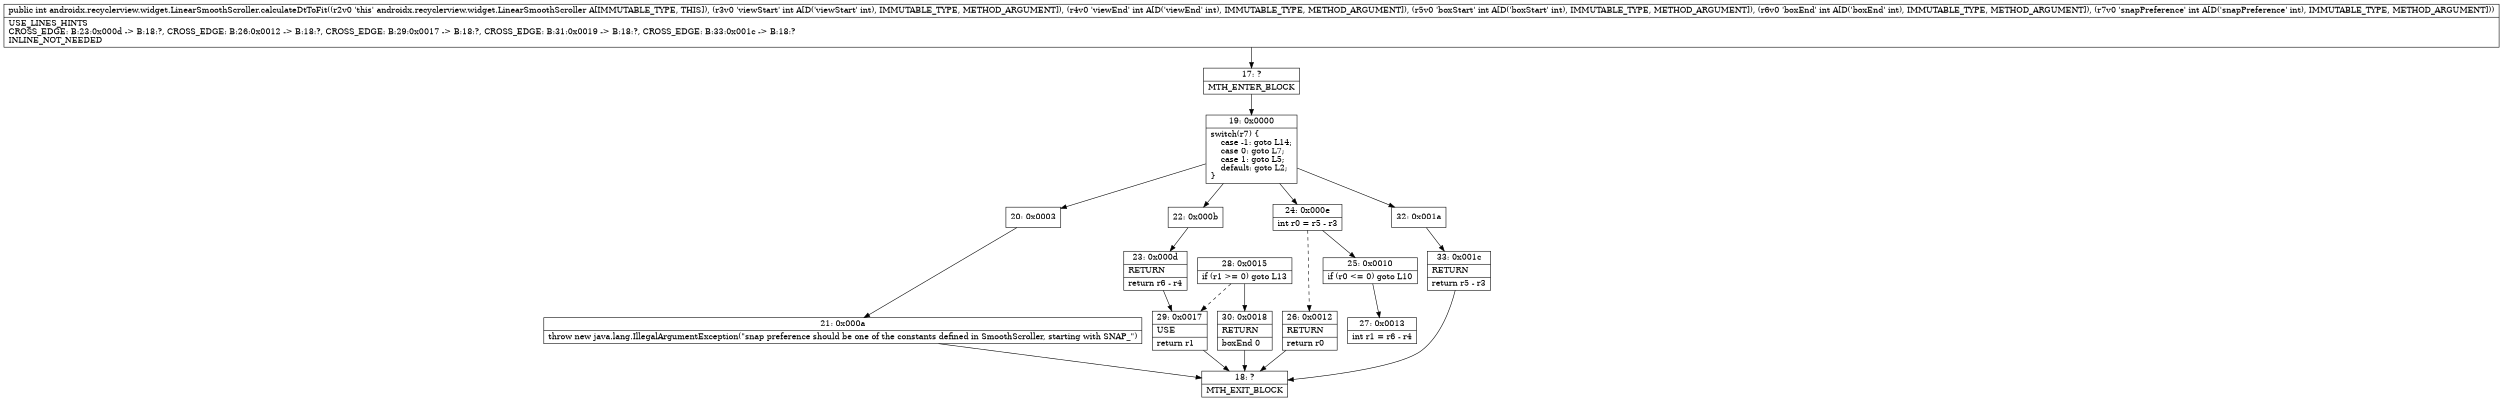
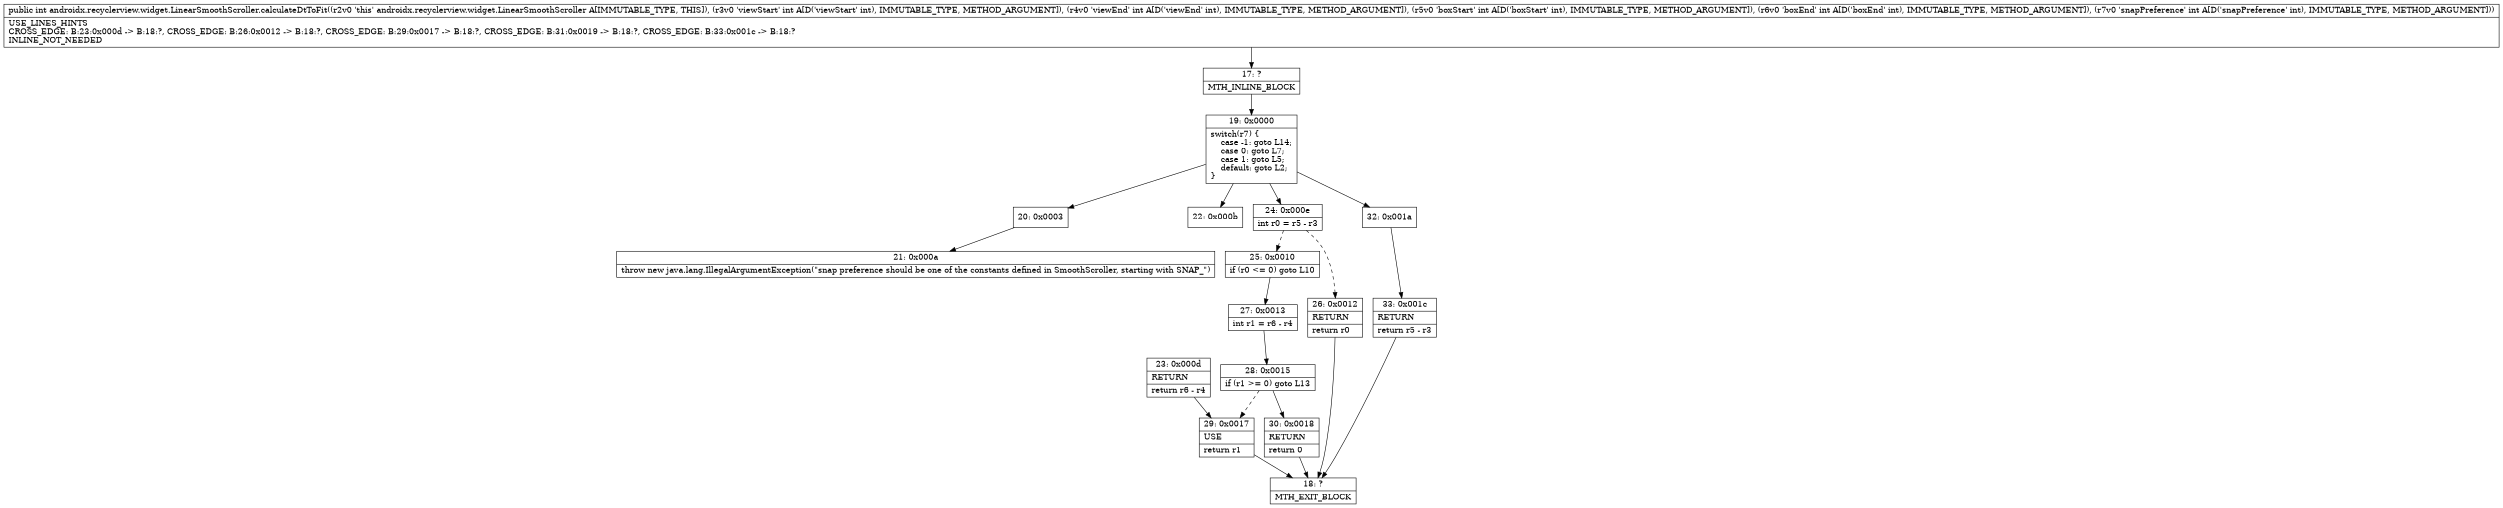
node "17: ?": text "MTH_ENTER_BLOCK" -> "MTH_INLINE_BLOCK"
edge "22: 0x000b" -> "23: 0x000d": removed
edge "24: 0x000e" -> "25: 0x0010": style solid -> dashed
node "30: 0x0018": text "boxEnd 0" -> "return 0"
edge "27: 0x0013" -> "28: 0x0015": added
edge "21: 0x000a" -> "18: ?": removed
